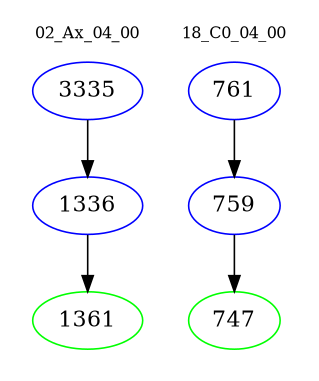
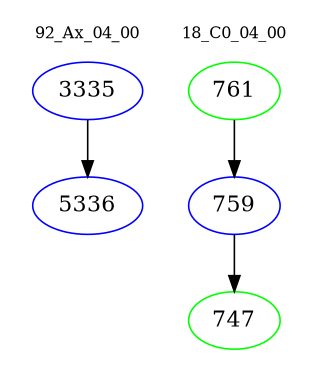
cluster "02_Ax_04_00": label "02_Ax_04_00" -> "92_Ax_04_00"
node "761": color blue -> green
node "1336": label "1336" -> "5336"
node "1361": removed
